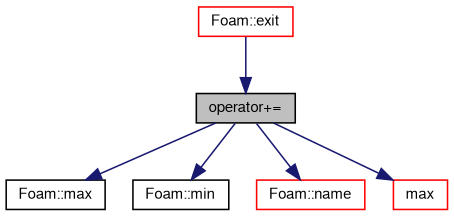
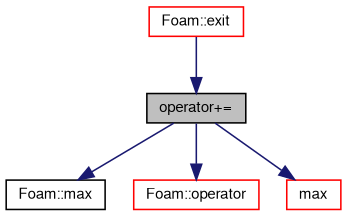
node "Foam::min": removed
node "Foam::name": label "Foam::name" -> "Foam::operator"
